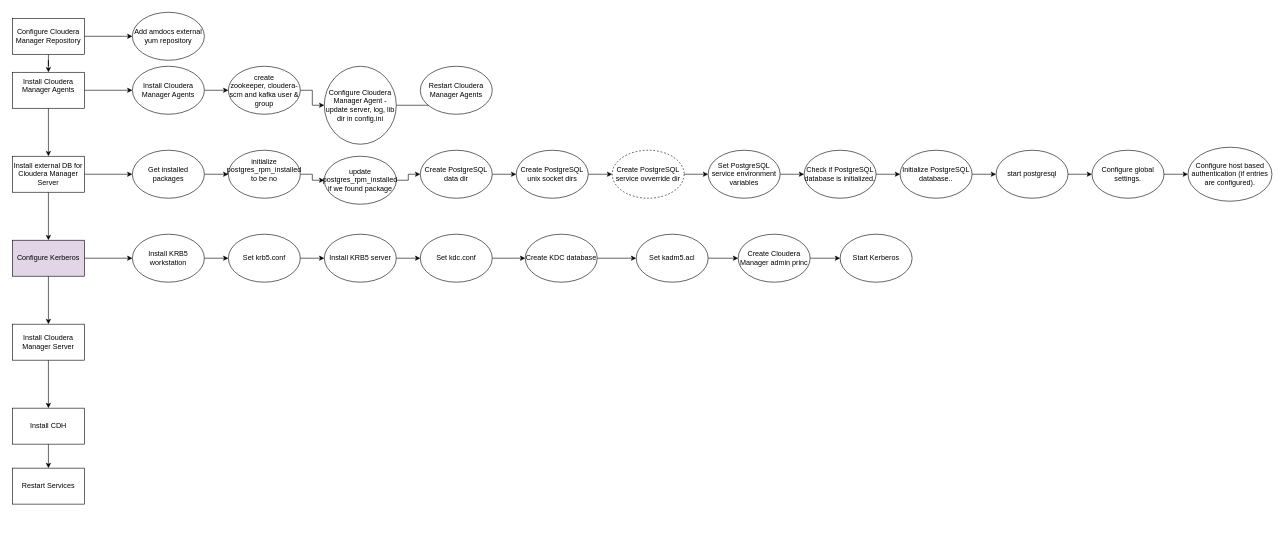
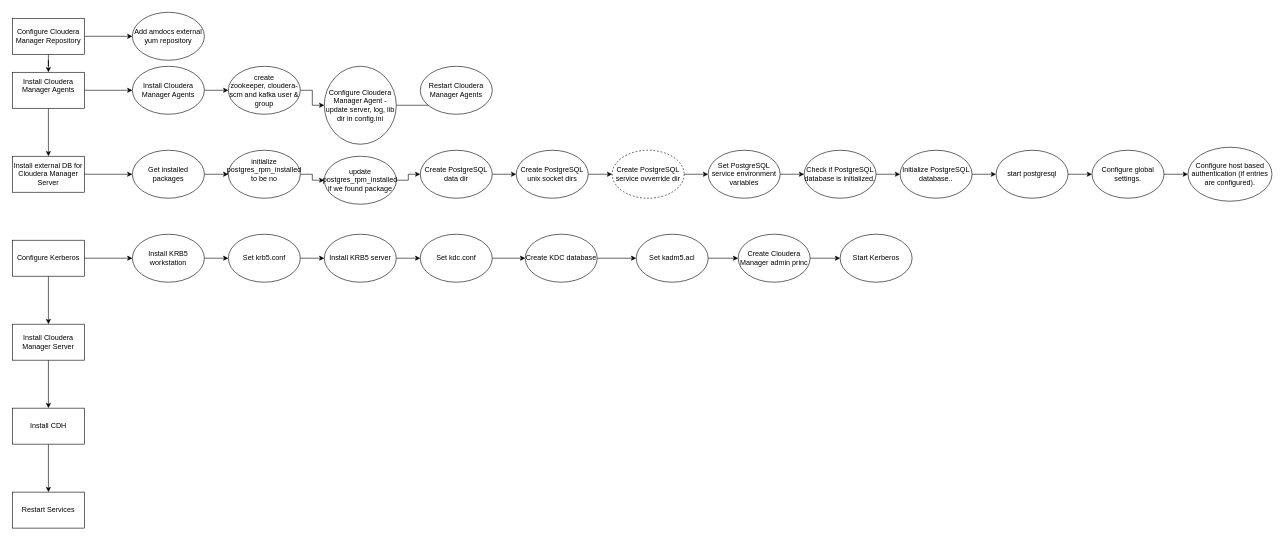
edge "Install external DB for Cloudera Manager Server" -> "Configure Kerberos": removed
node "Configure Kerberos": fillcolor #e1d5e7 -> #ffffff
node "Restart Services": moved (48, 486) -> (48, 510)
